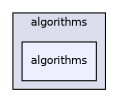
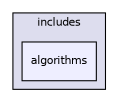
cluster "algorithms": label "algorithms" -> "includes"
